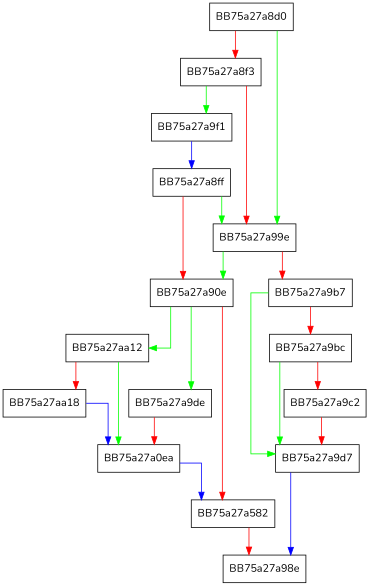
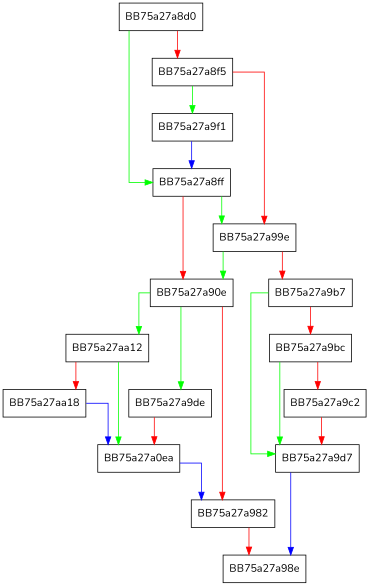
node "BB75a27a8f3": label "BB75a27a8f3" -> "BB75a27a8f5"
edge "BB75a27a8d0" -> "BB75a27a99e": now "BB75a27a8d0" -> "BB75a27a8ff"
node "BB75a27a582": label "BB75a27a582" -> "BB75a27a982"
